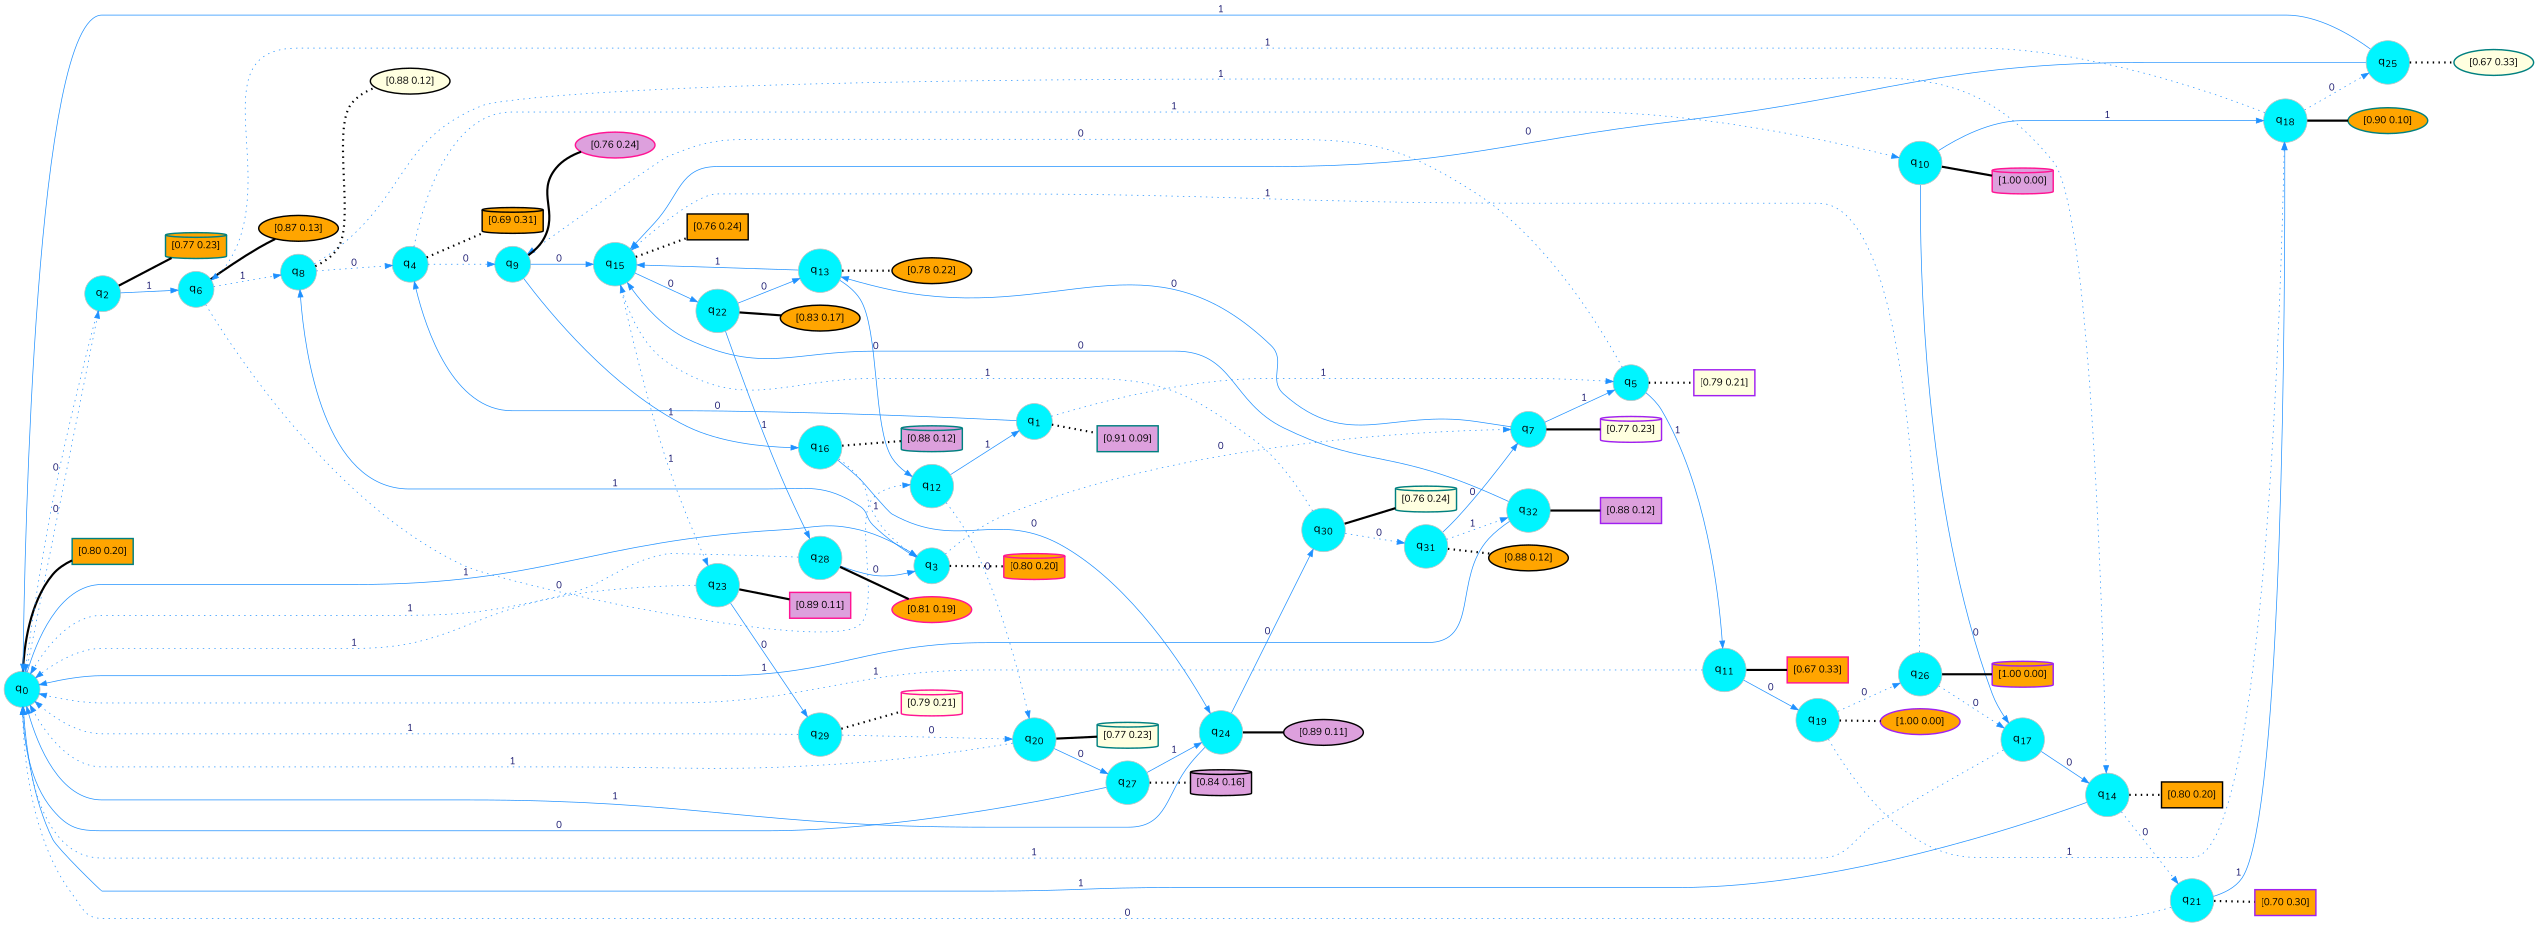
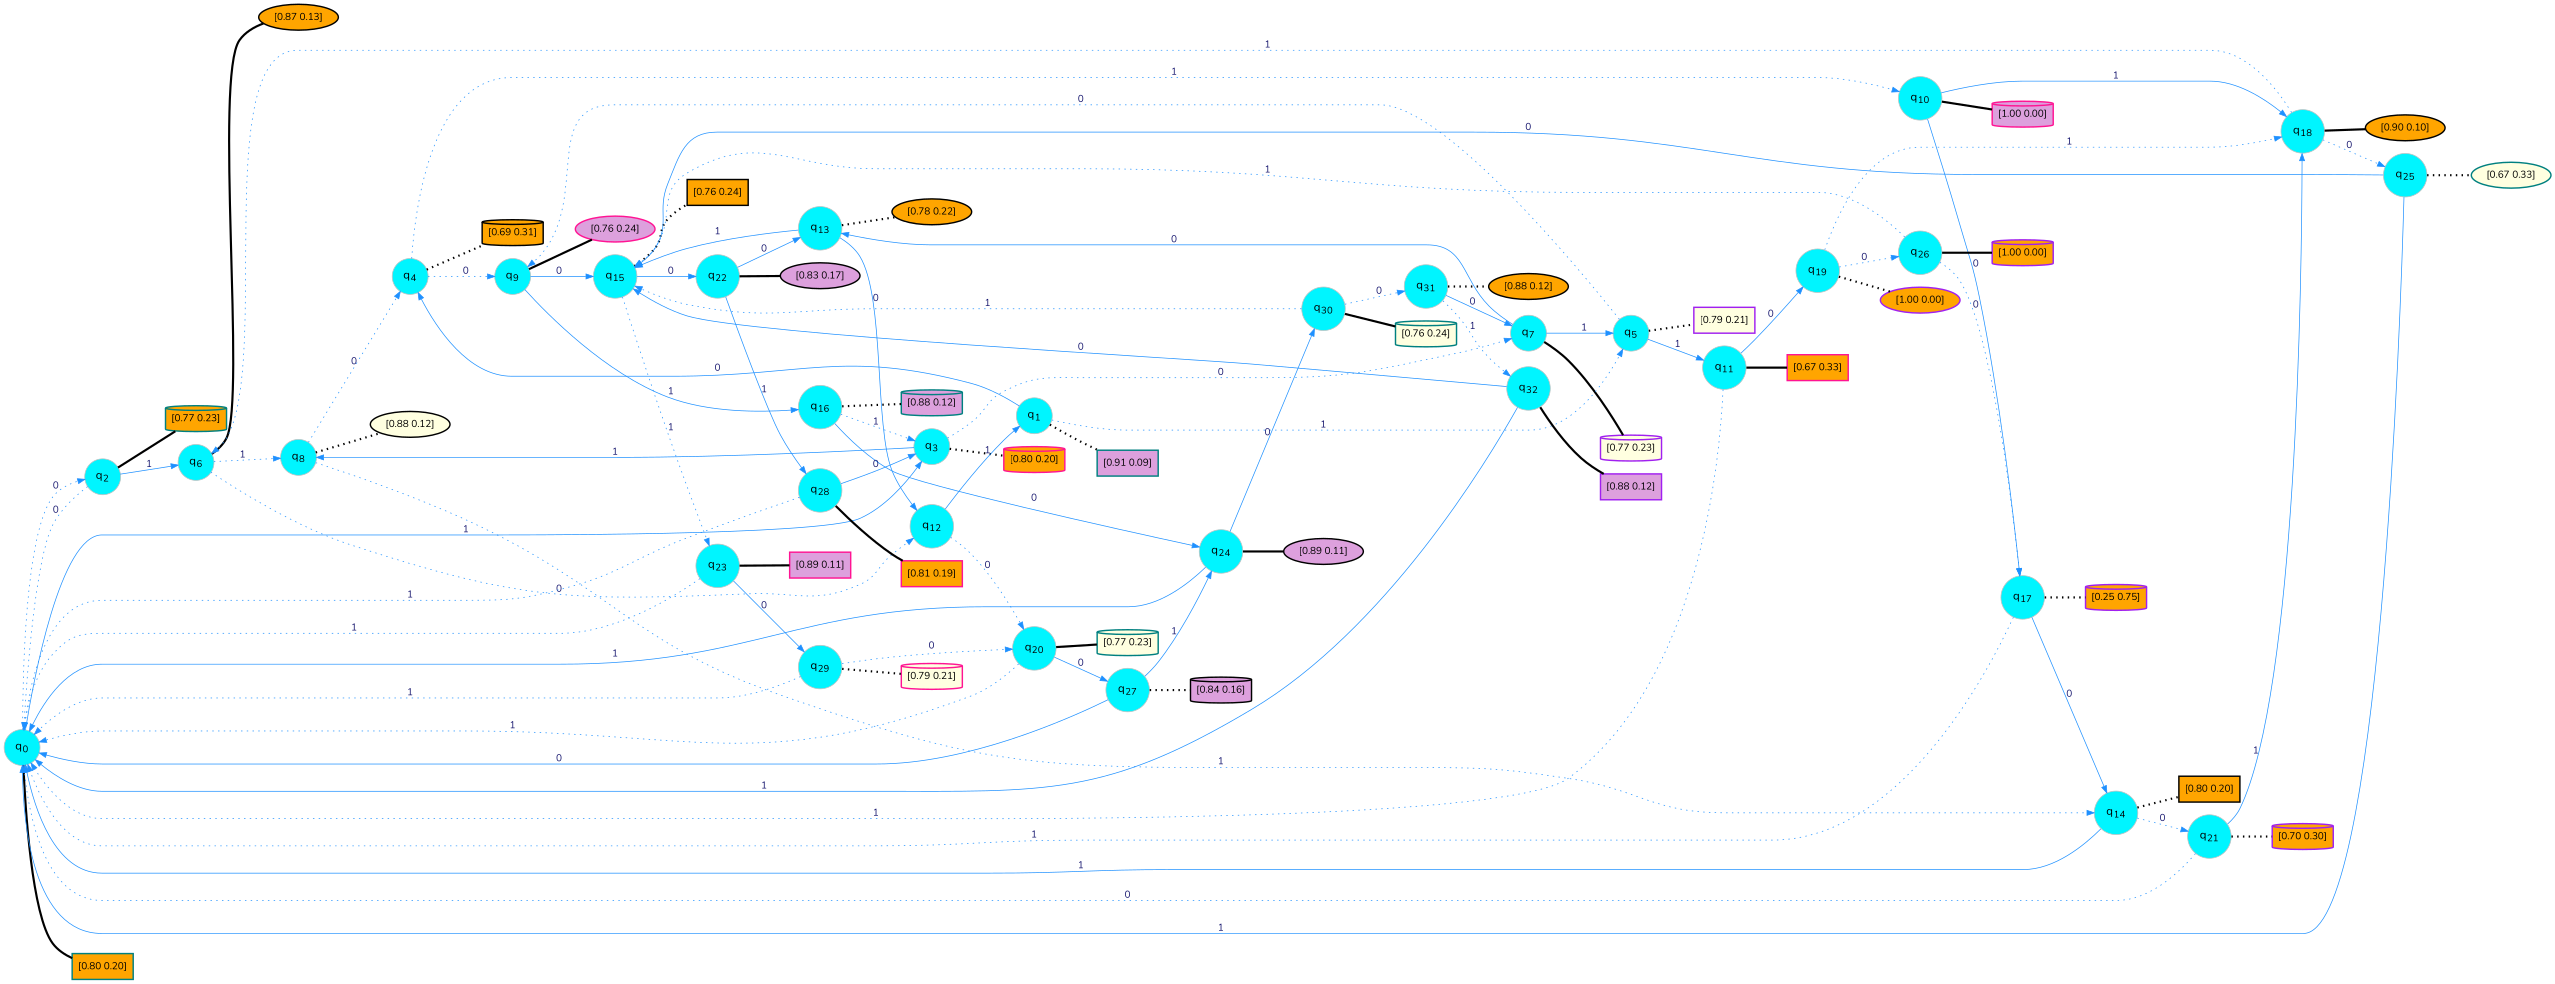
node "[0.90 0.10]": color teal -> black
node "[0.83 0.17]": fillcolor orange -> plum
node "[0.25 0.75]": added
node "[0.81 0.19]": shape ellipse -> box
node "[0.70 0.30]": shape box -> cylinder
